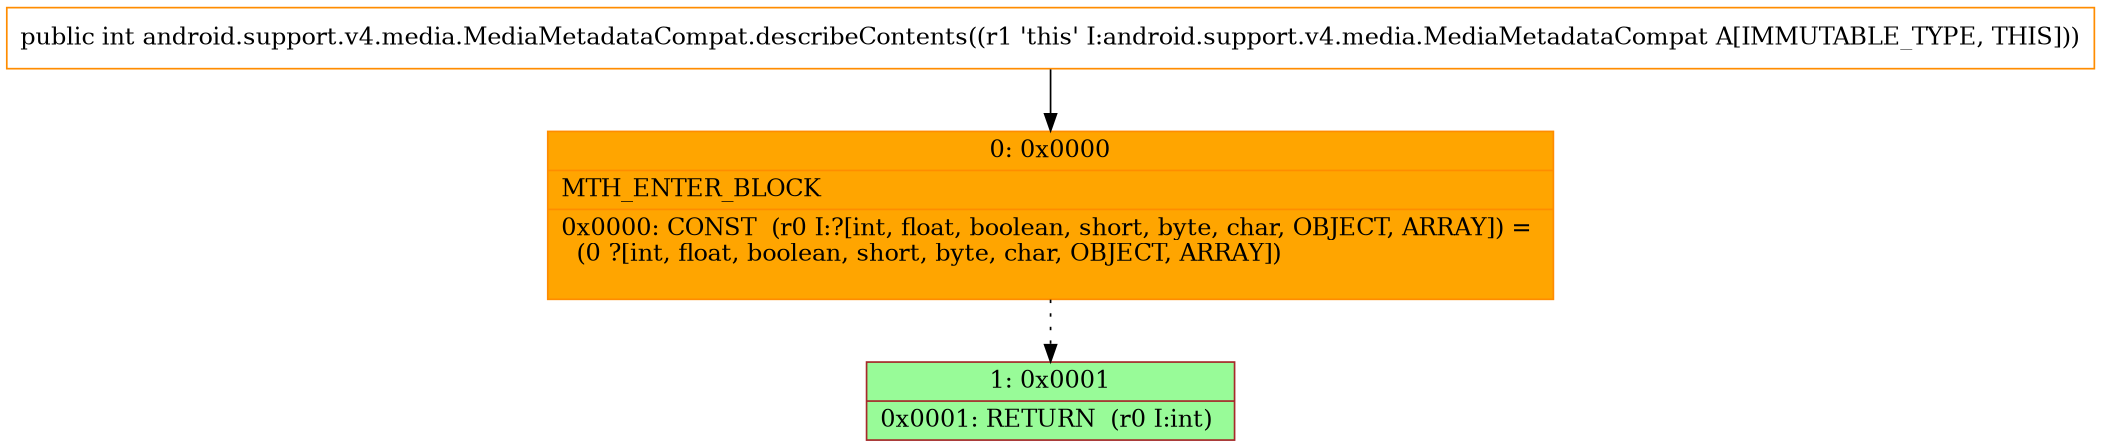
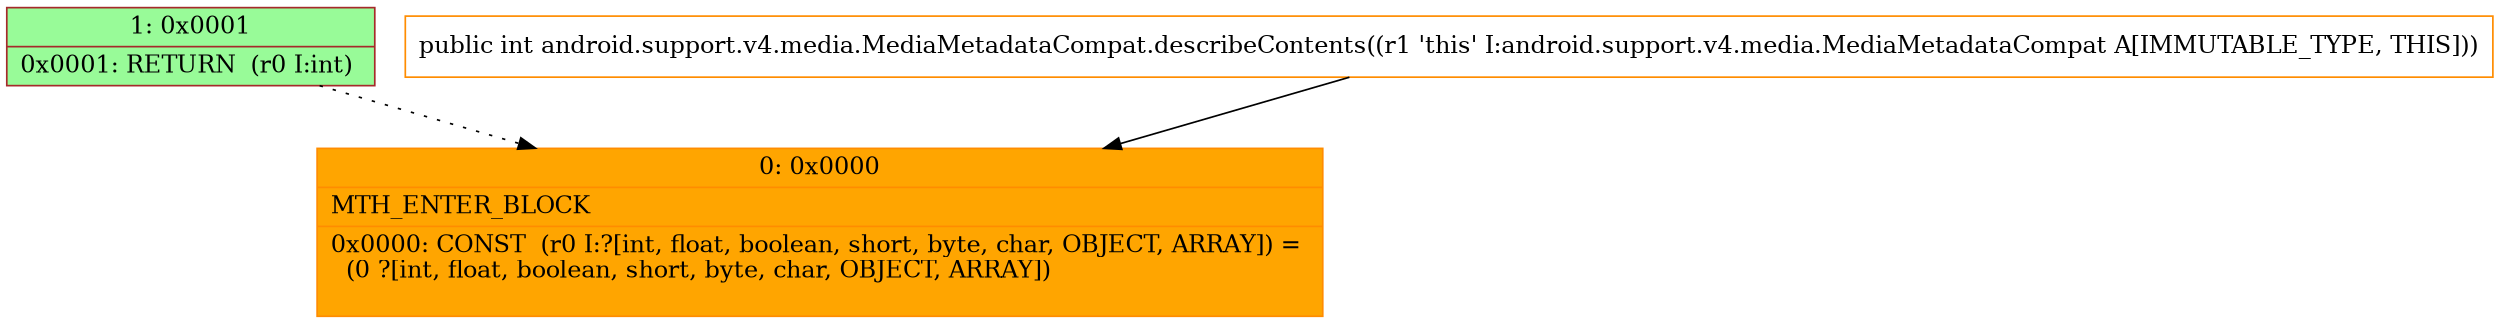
edge "0: 0x0000" -> "1: 0x0001": reversed
